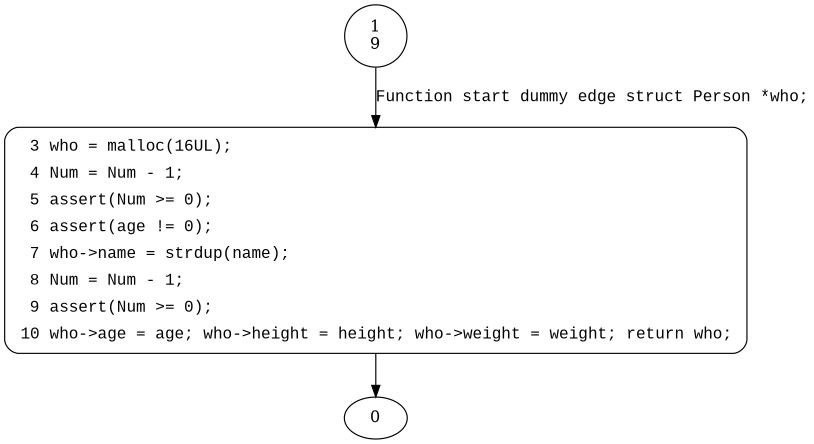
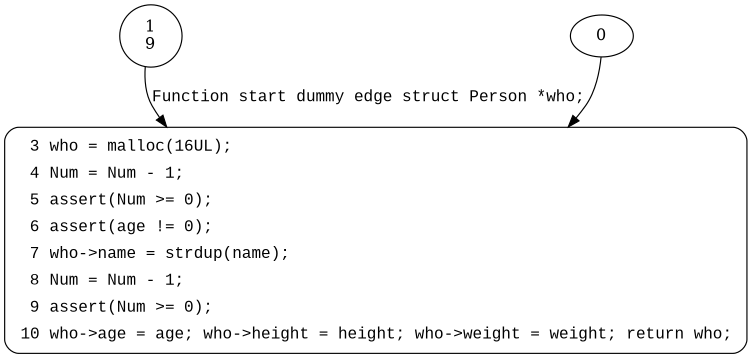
edge "3" -> "0": reversed
